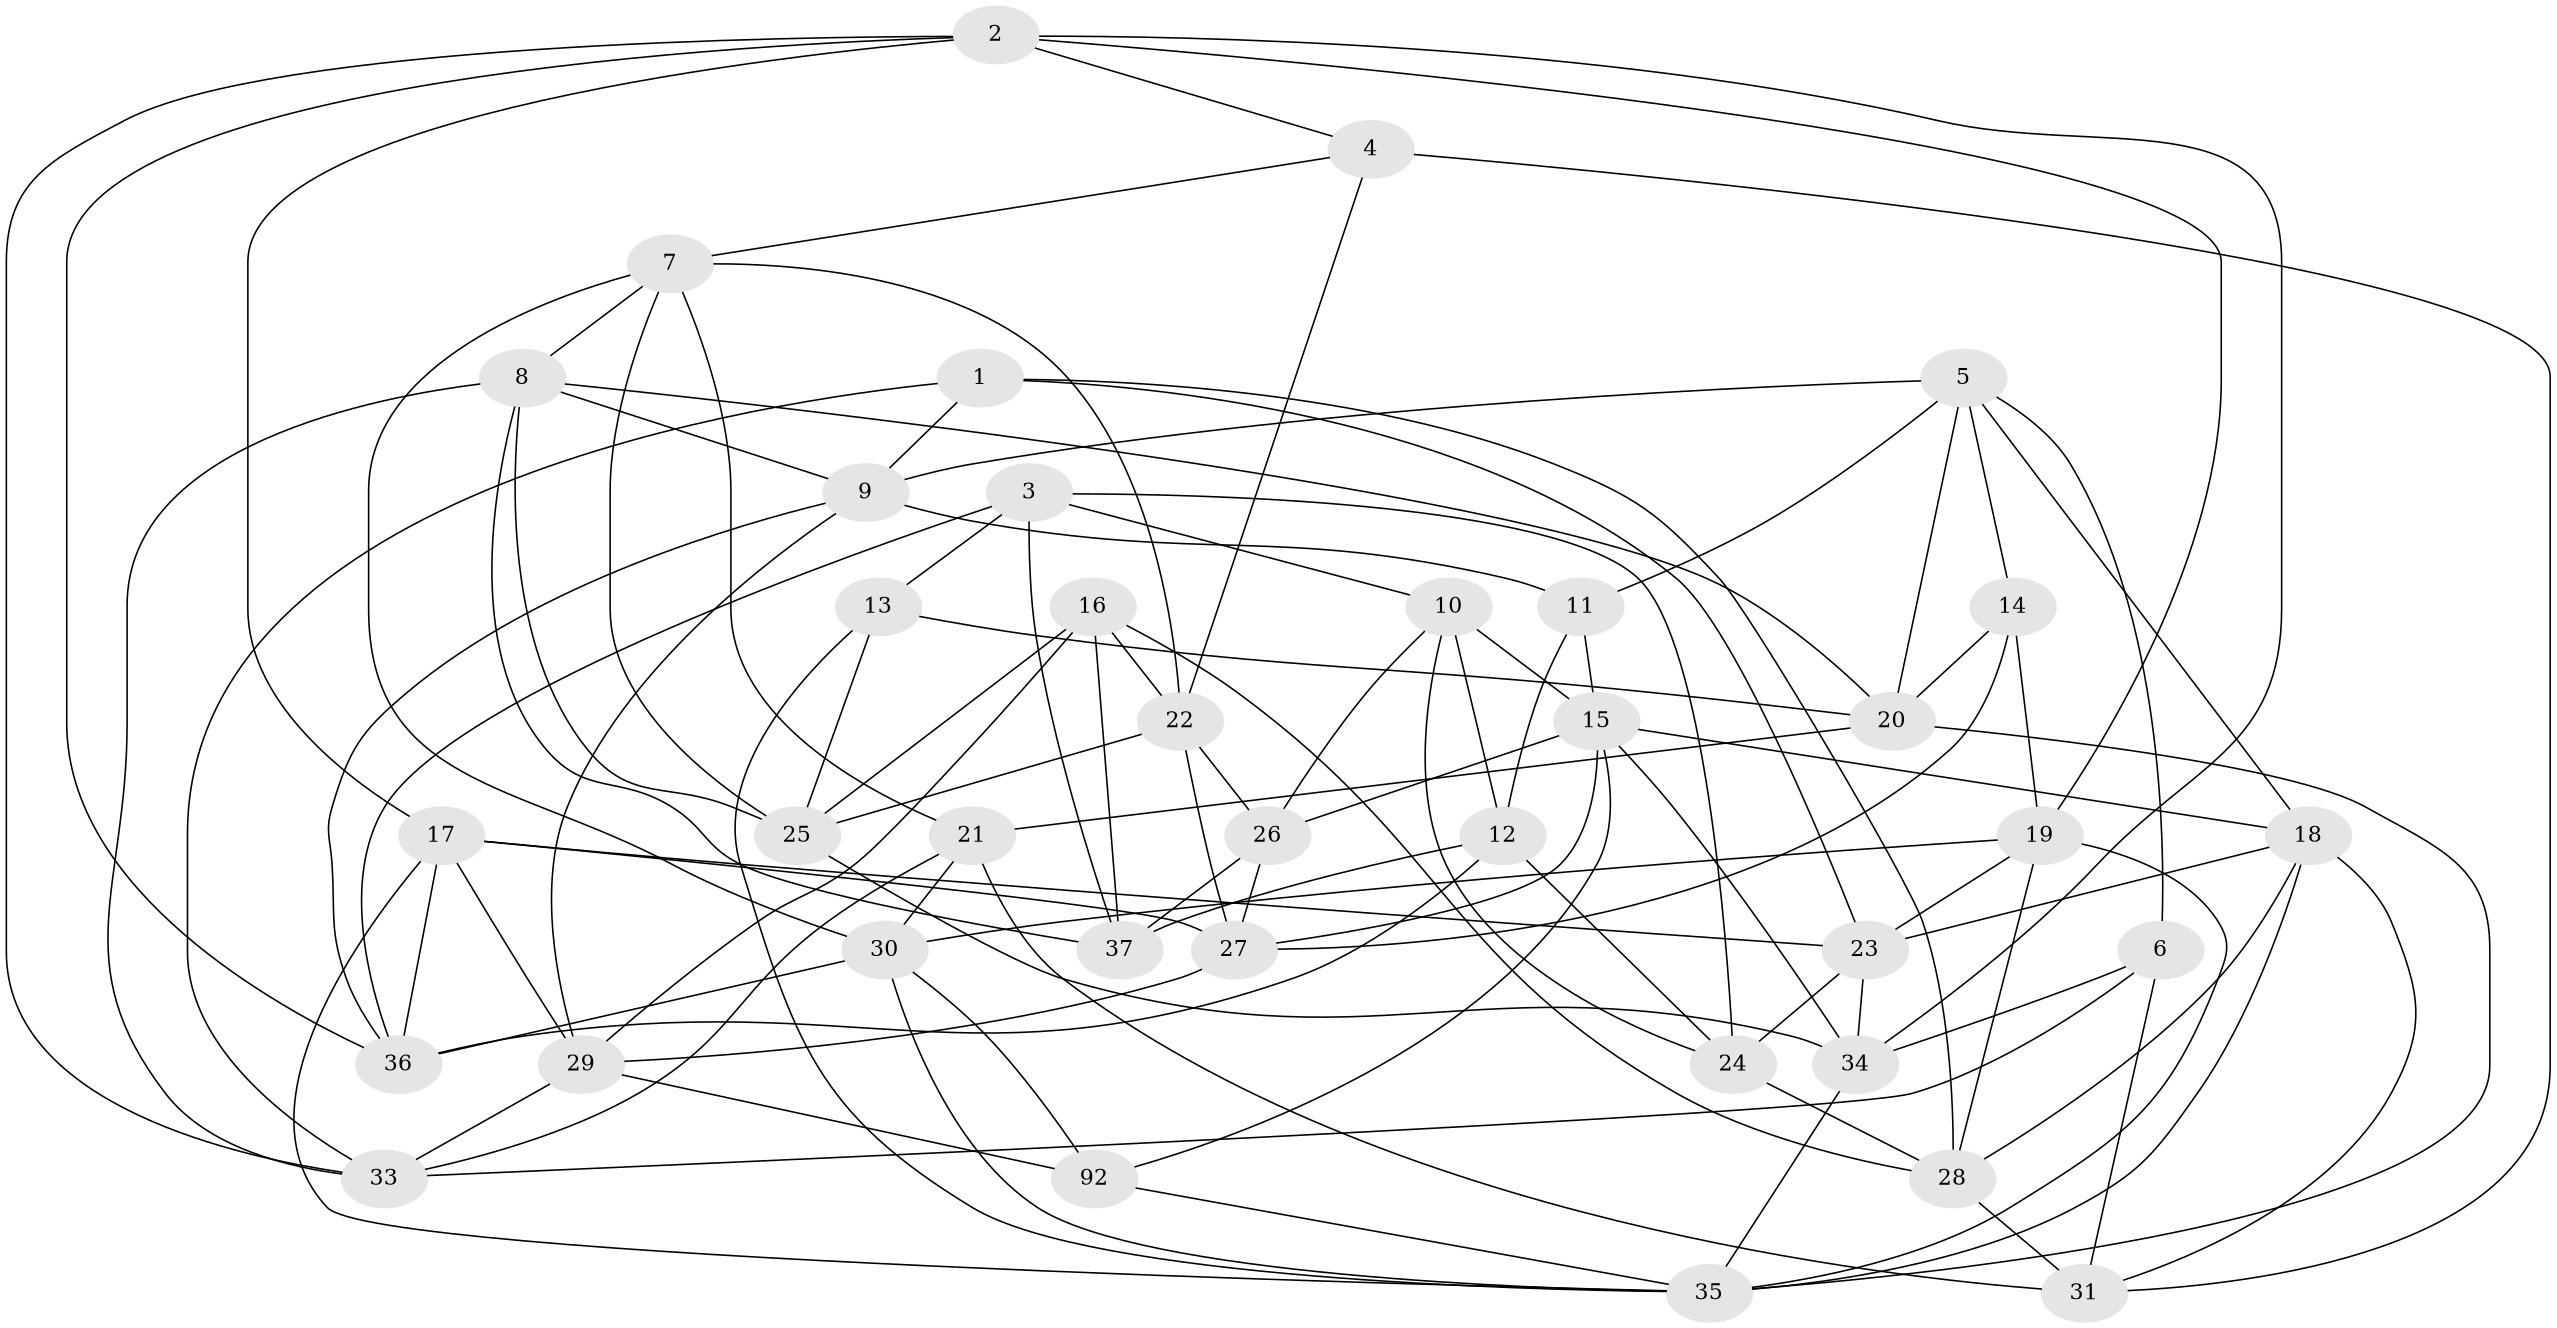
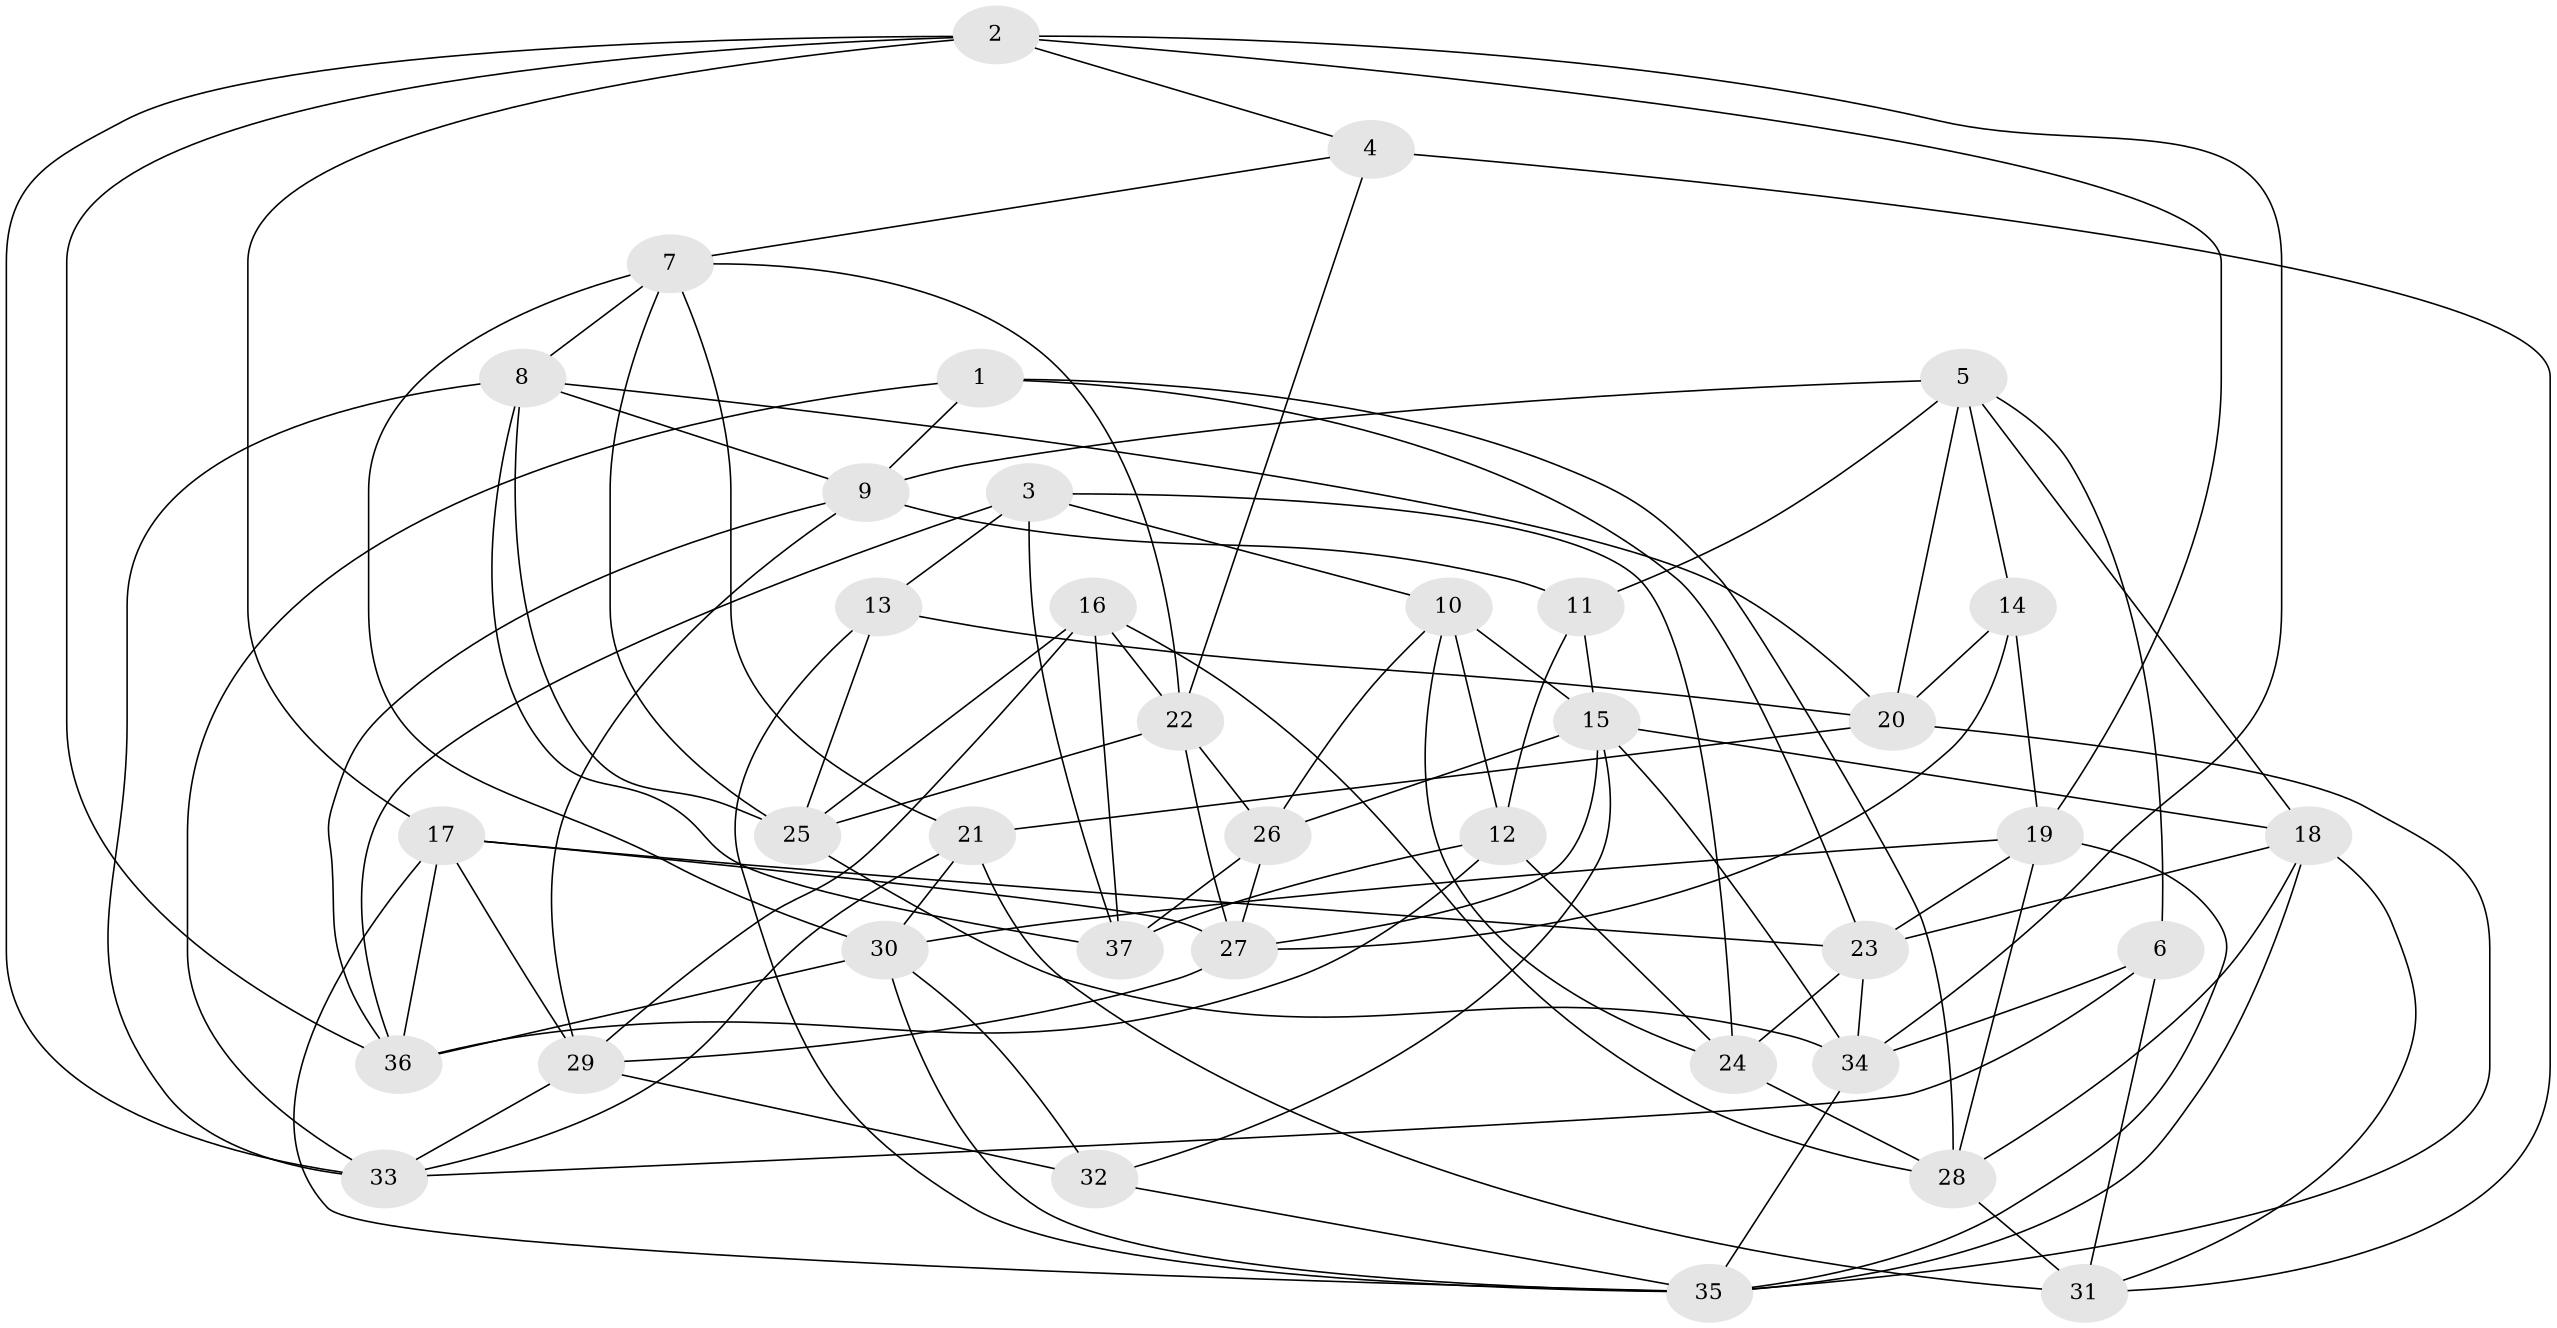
node "92": label "92" -> "32"
